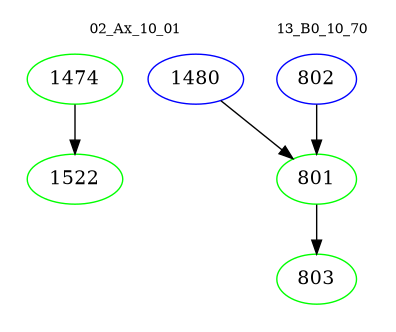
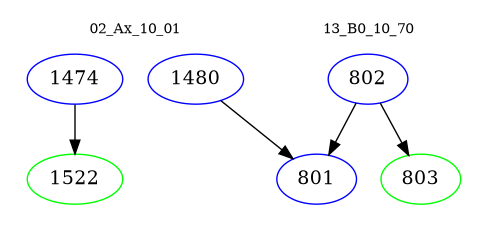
node "1474": color green -> blue
node "801": color green -> blue
edge "801" -> "803": now "802" -> "803"
